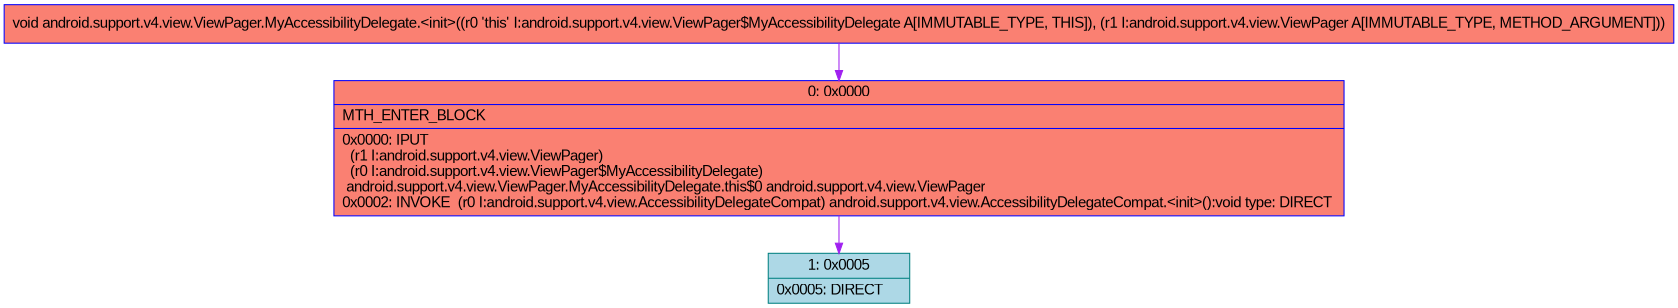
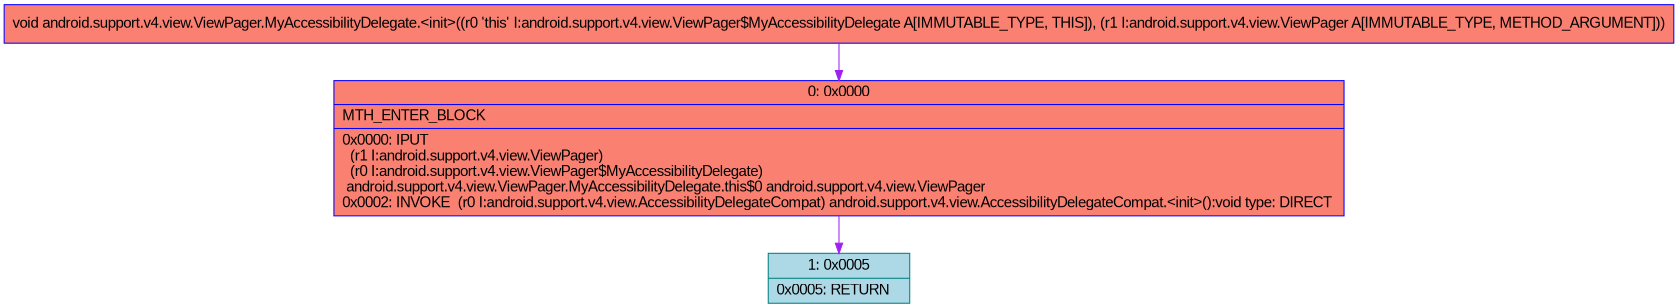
node "1: 0x0005": text "0x0005: DIRECT" -> "0x0005: RETURN"
